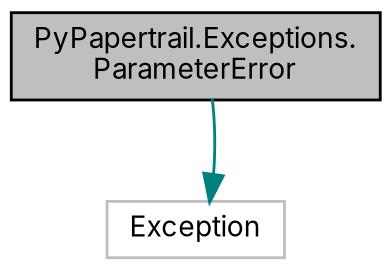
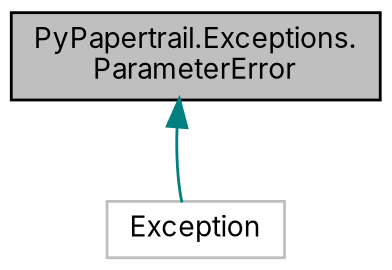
edge "PyPapertrail.Exceptions. ParameterError" -> "Exception": reversed
